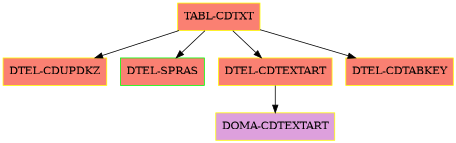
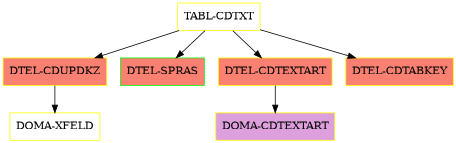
node "TABL-CDTXT": fillcolor salmon -> white
node "DOMA-XFELD": added
